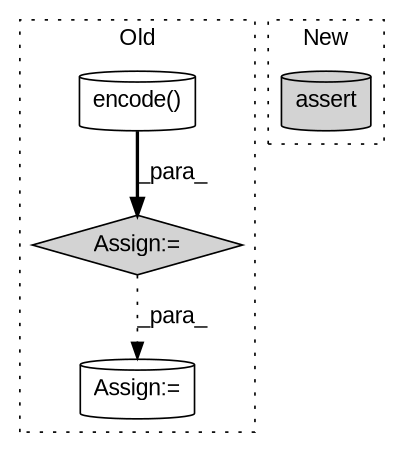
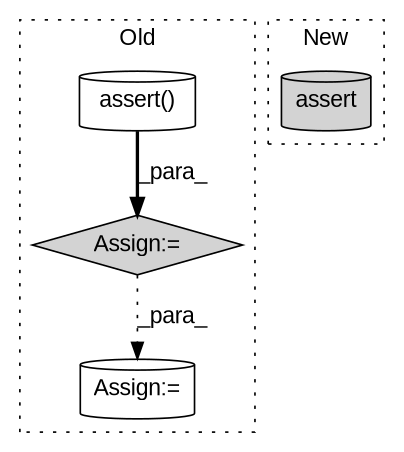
node "encode()": label "encode()" -> "assert()"
